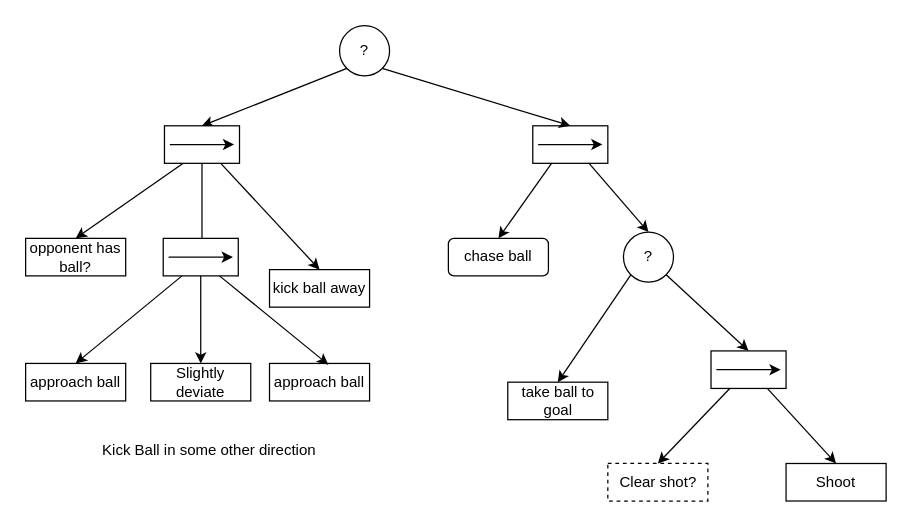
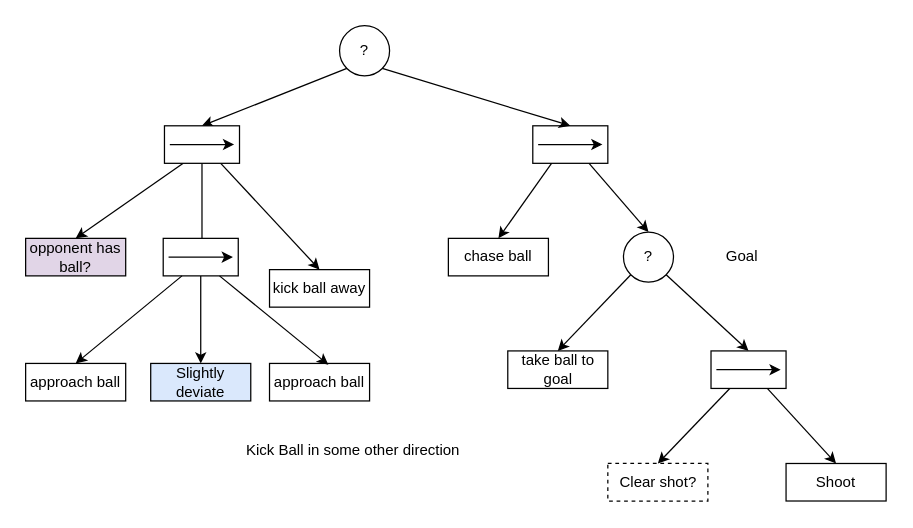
node "opponent has ball?": fillcolor #ffffff -> #e1d5e7
node "chase ball": shape rounded rectangle -> rectangle
node "Goal": added
node "Slightly deviate": fillcolor #ffffff -> #dae8fc
node "take ball to goal": moved (558, 401) -> (558, 369)
node "Kick Ball in some other direction": moved (209, 451) -> (353, 451)
